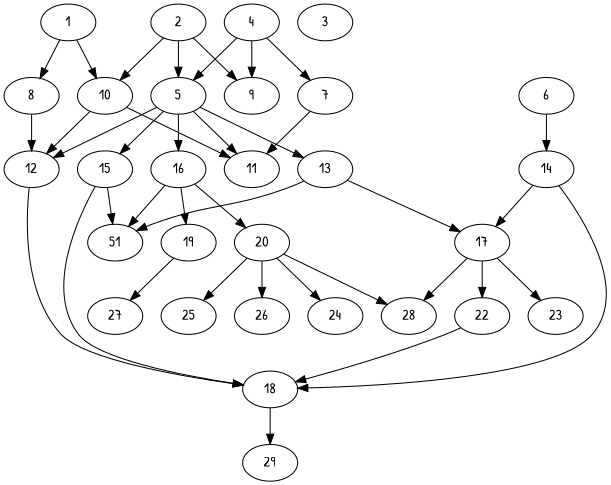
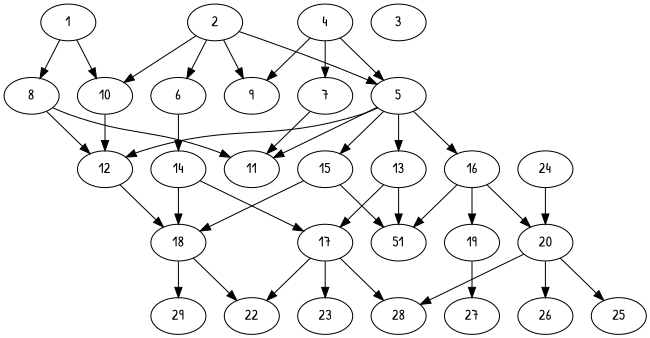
edge "2" -> "6": added
edge "10" -> "11": now "8" -> "11"
edge "20" -> "24": reversed
edge "22" -> "18": reversed
